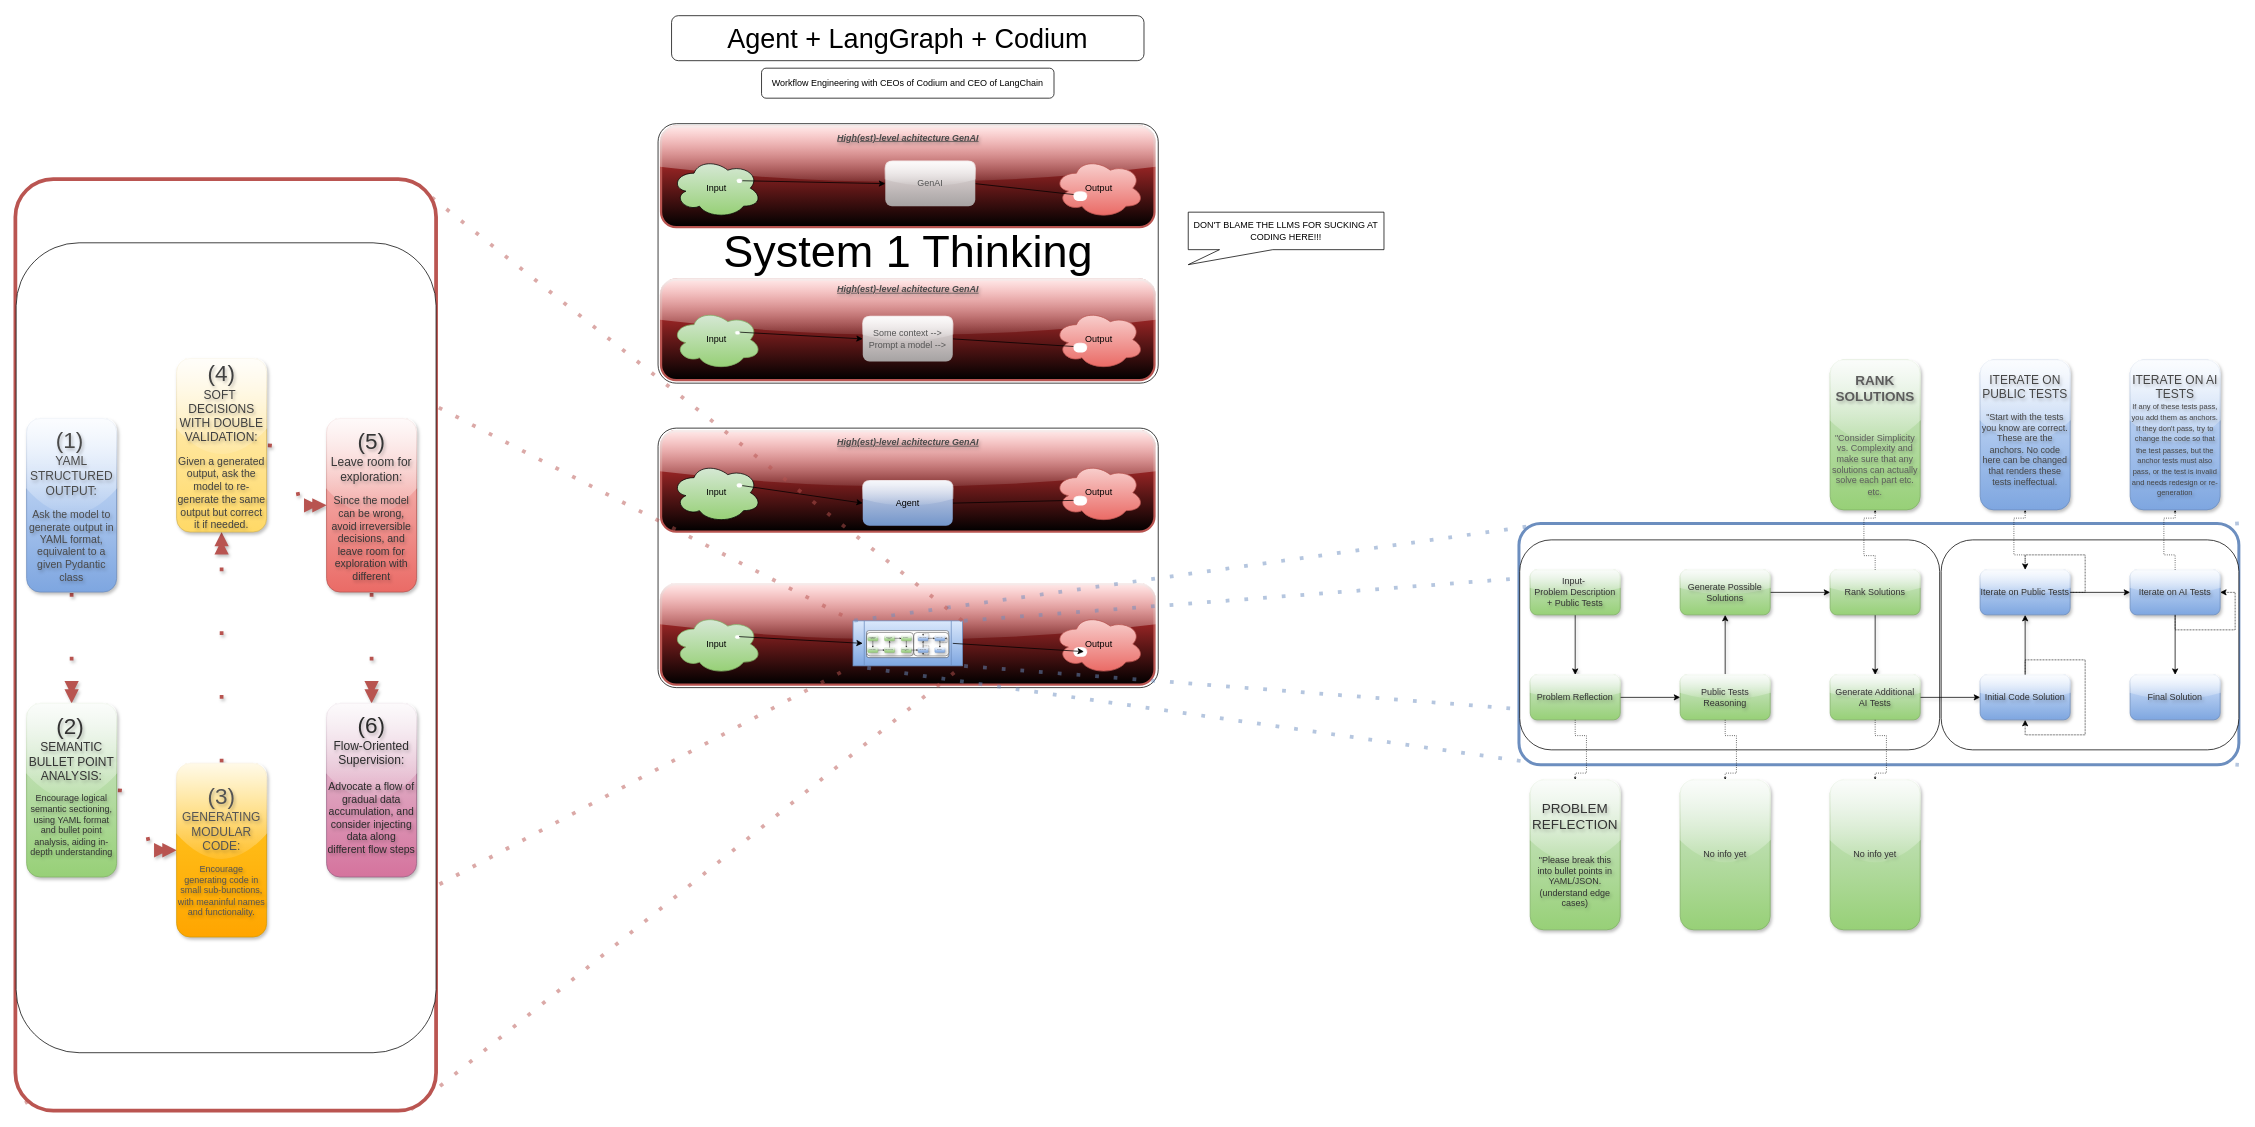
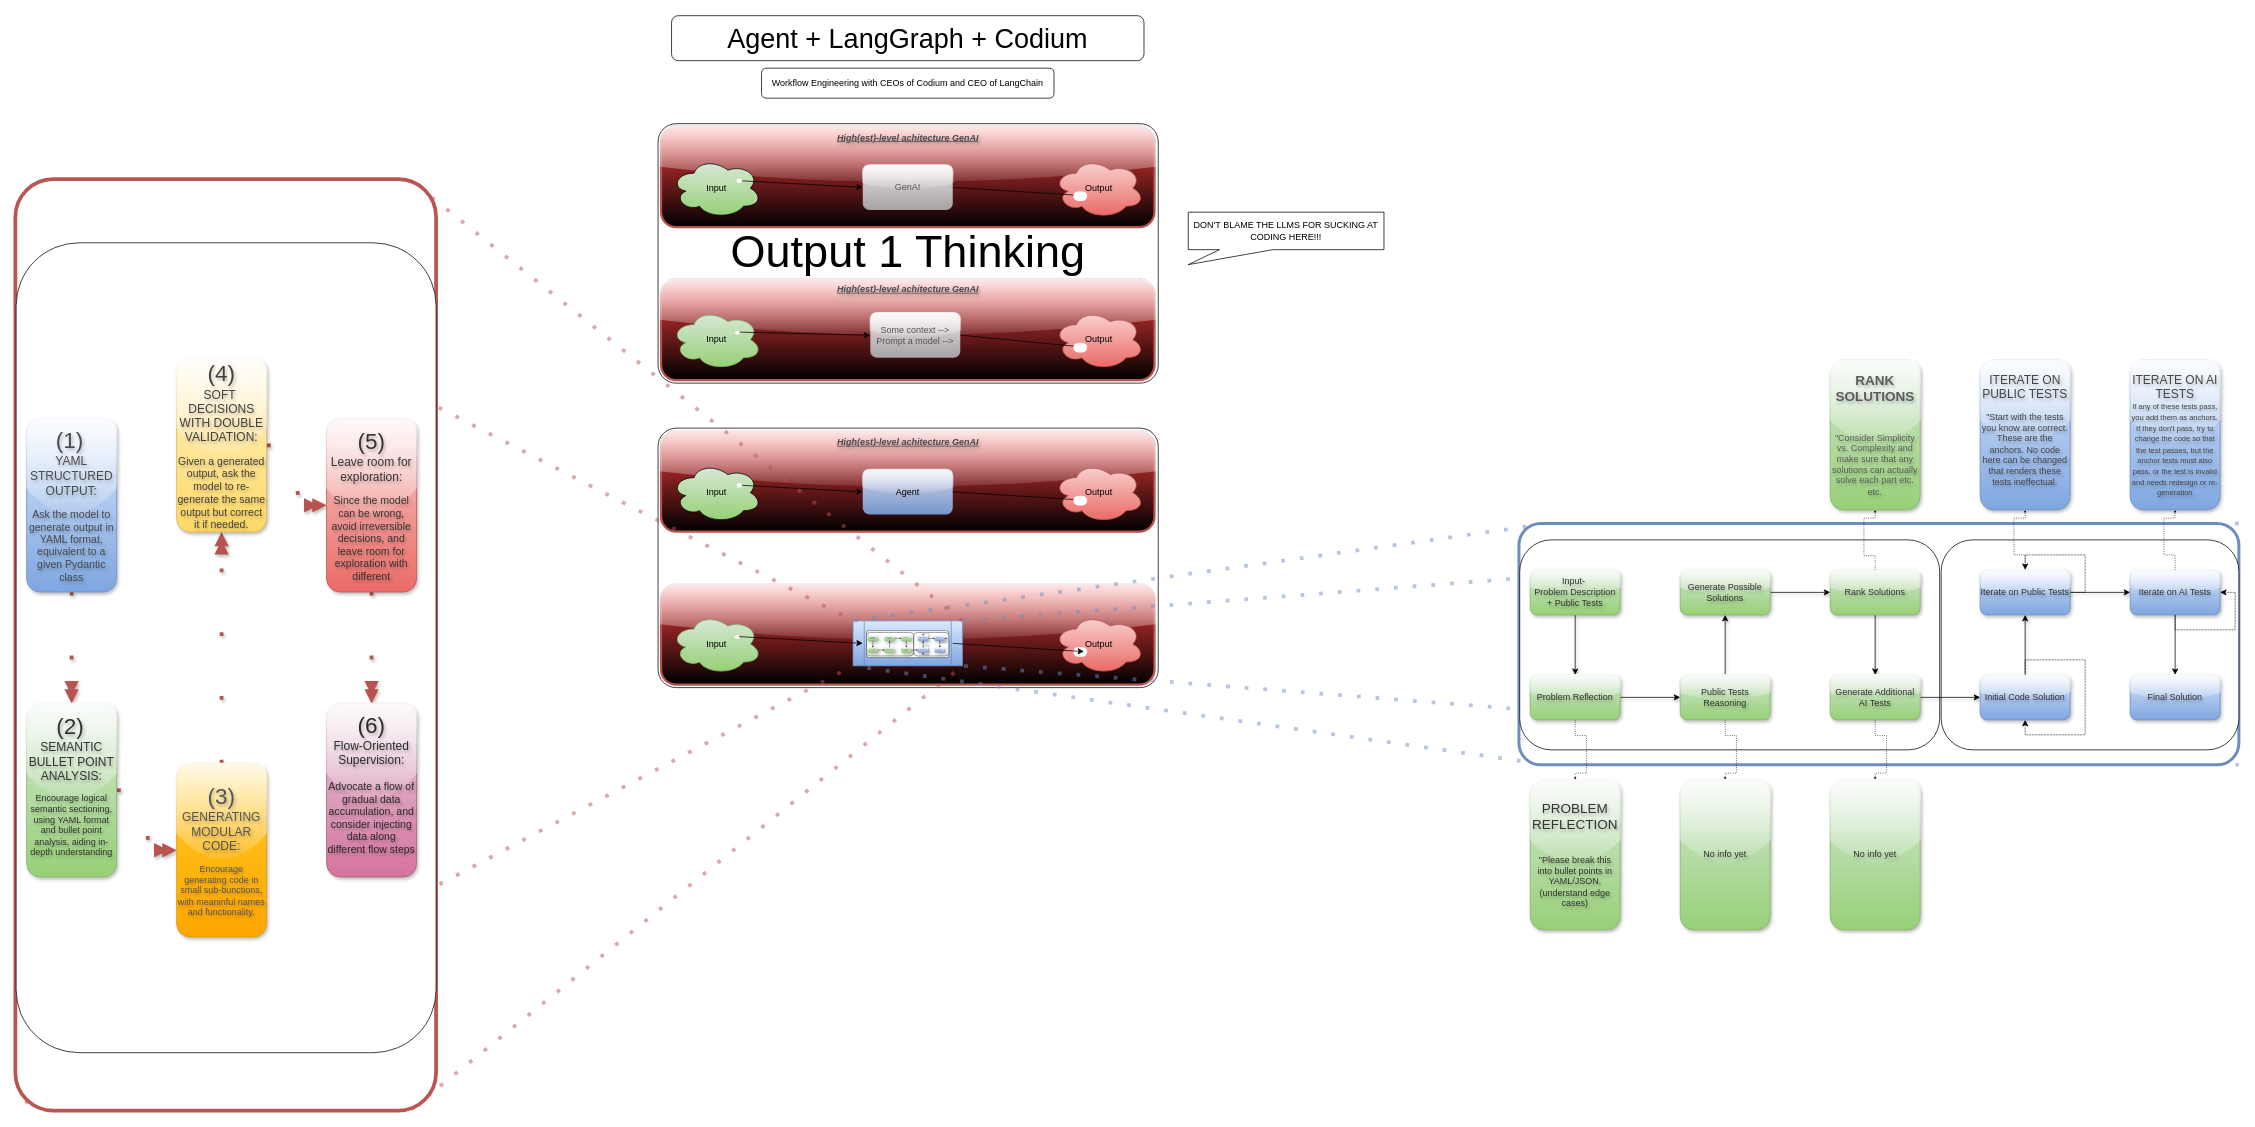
node "GenAI": moved (930, 183) -> (908, 187)
node "System 1 Thinking": label "System 1 Thinking" -> "Output 1 Thinking"
node "Some context --> Prompt a model -->": moved (908, 339) -> (915, 335)
node "Agent": moved (908, 503) -> (908, 492)
